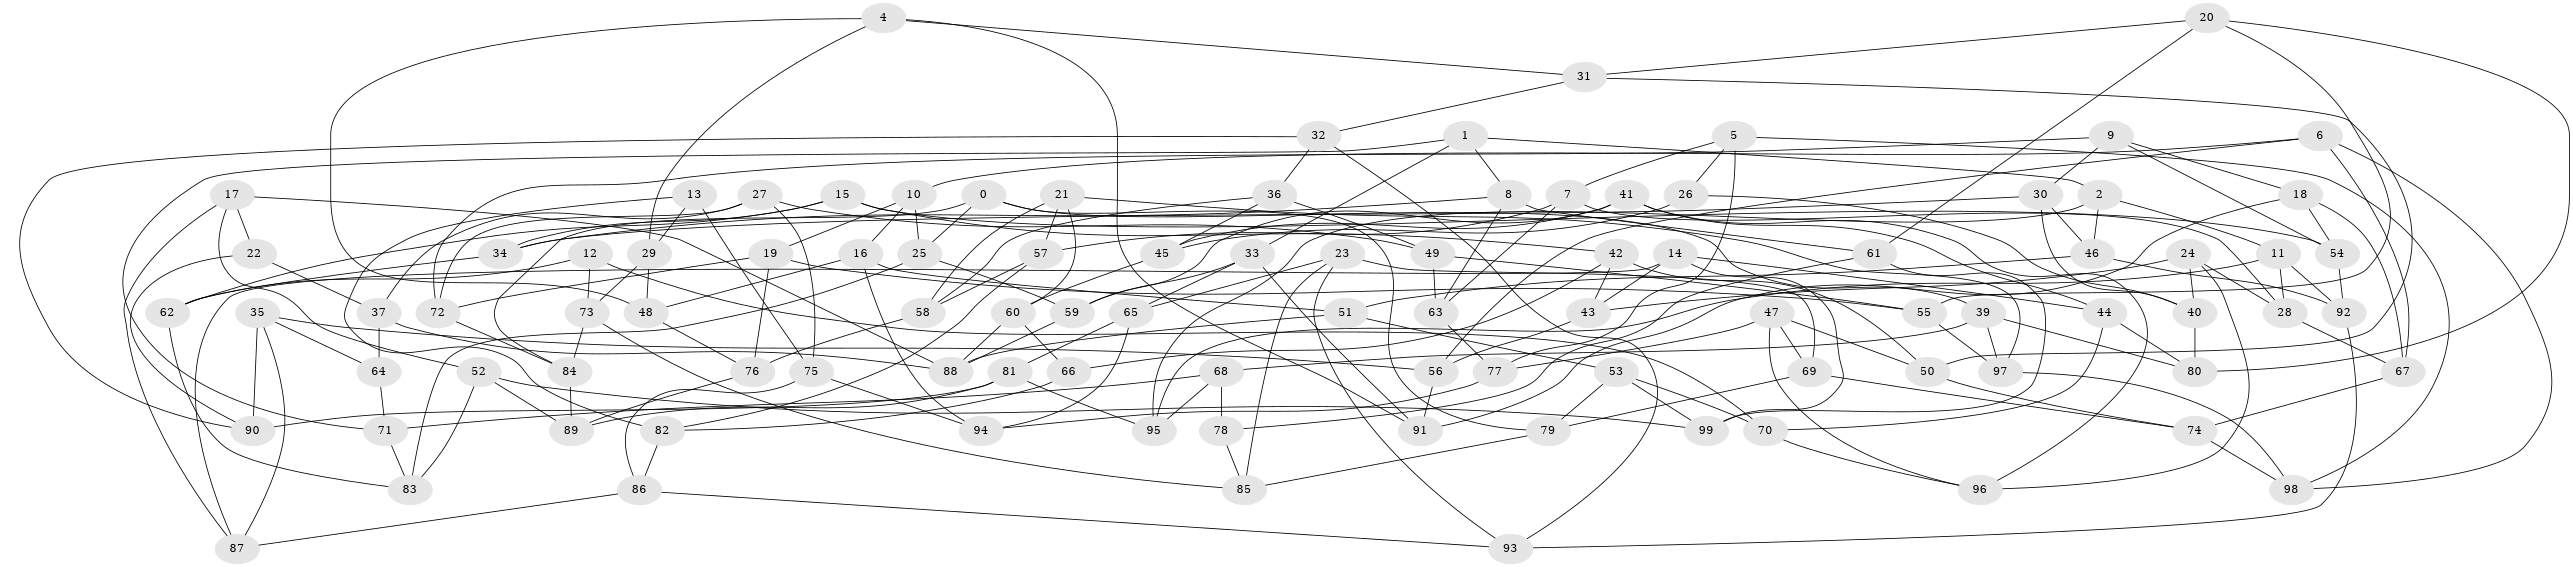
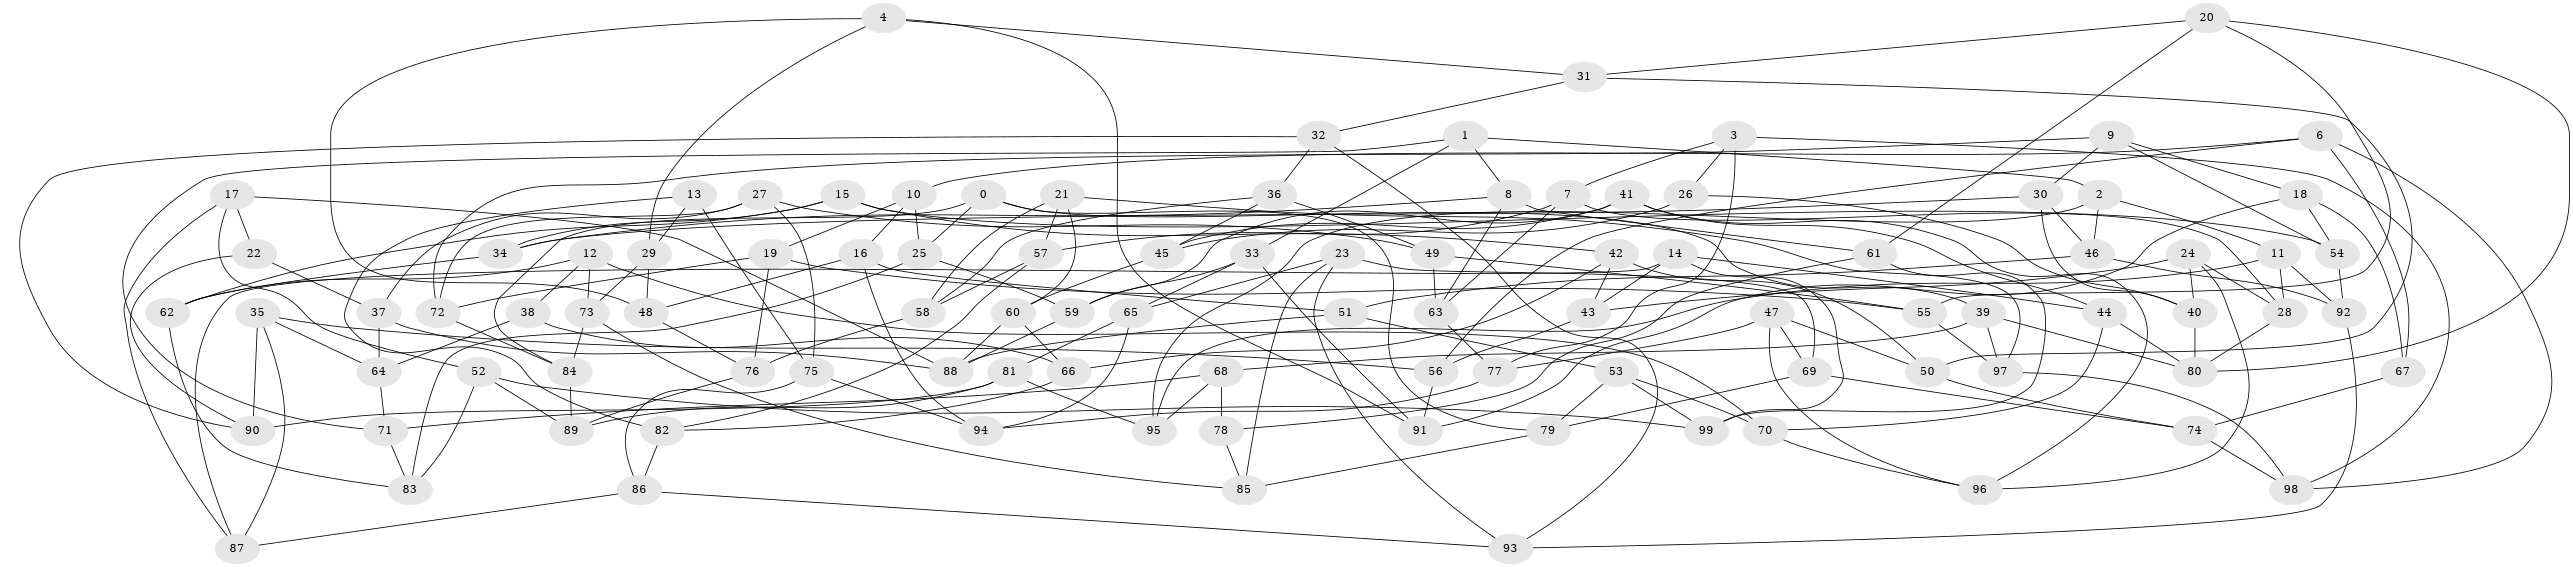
node "5": label "5" -> "3"
node "38": added
edge "28" -- "67": now "28" -- "80"
